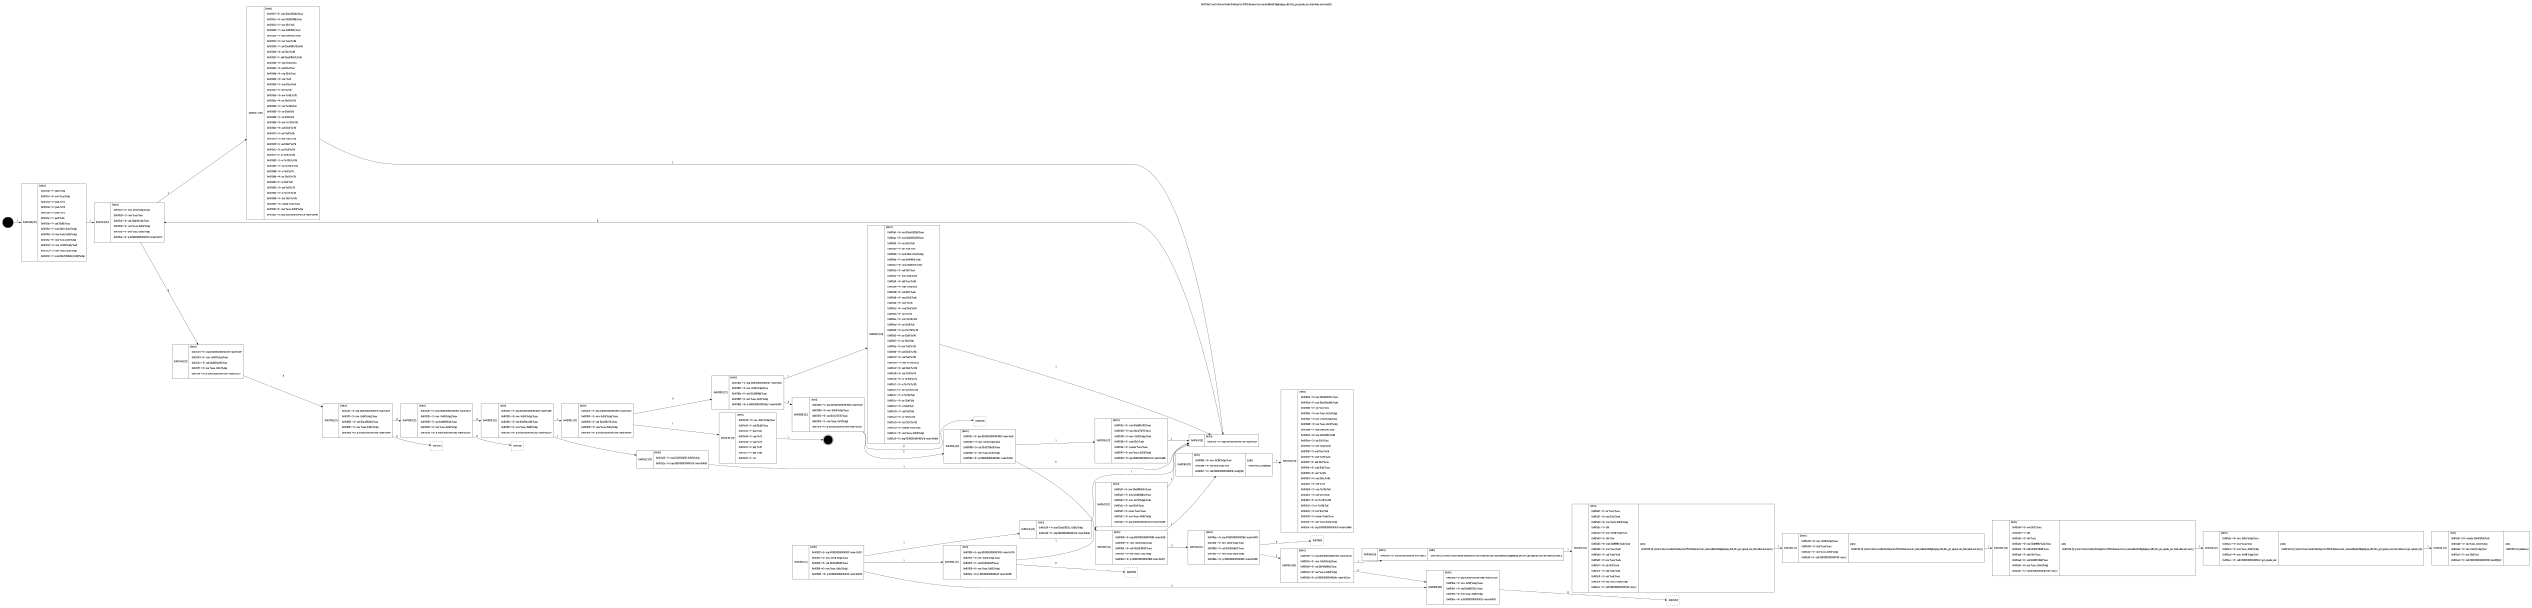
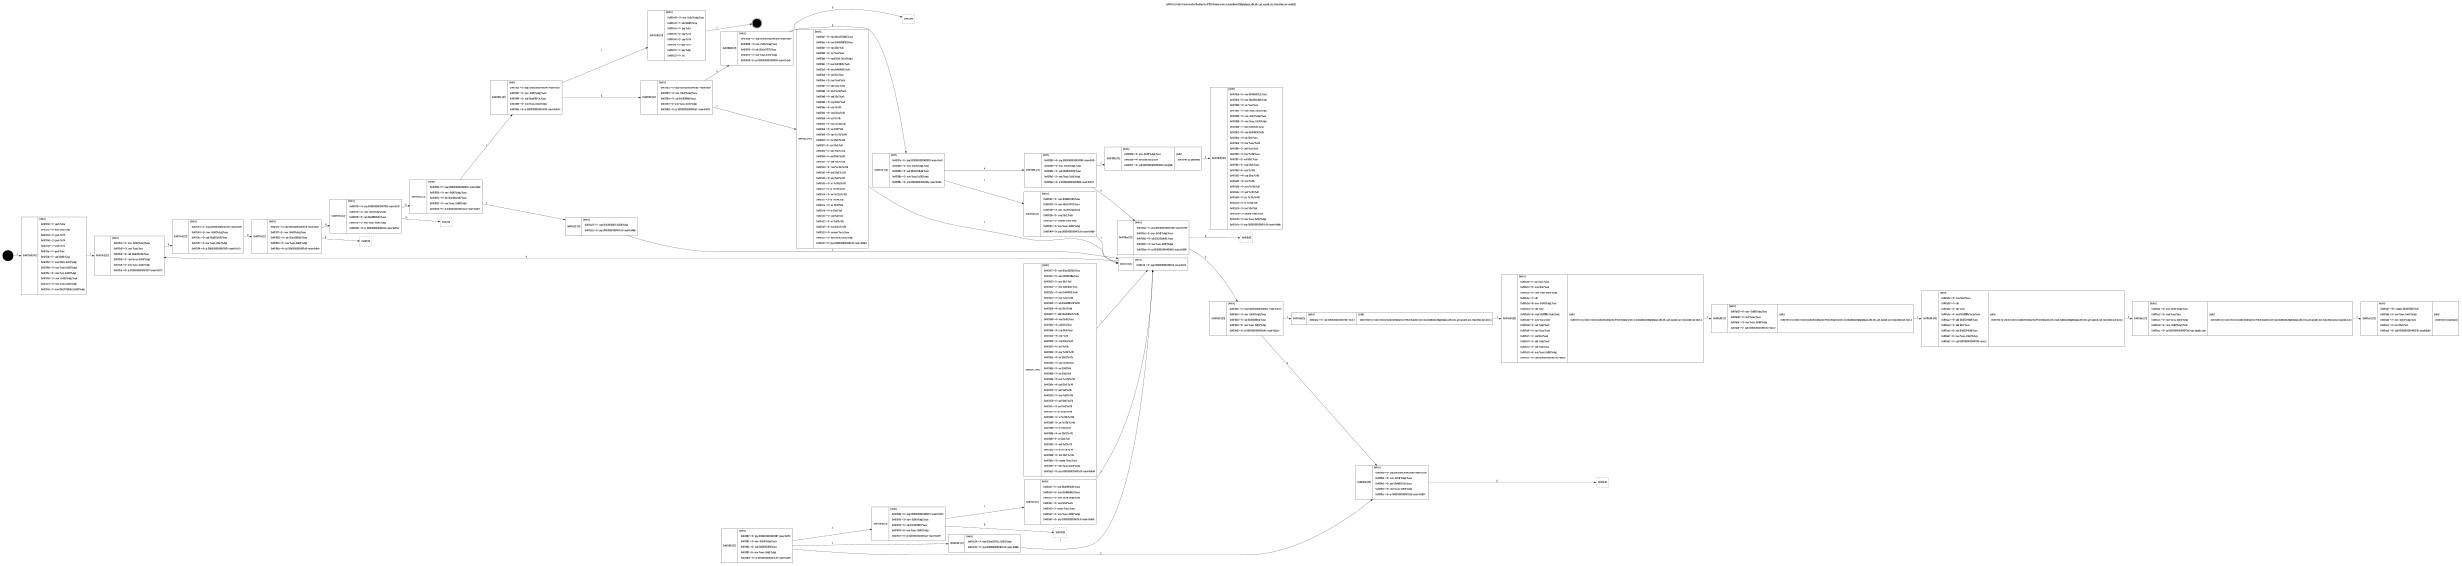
edge "0x4017cd [23]" -> "0x401b17 [144]": removed, label "1"
